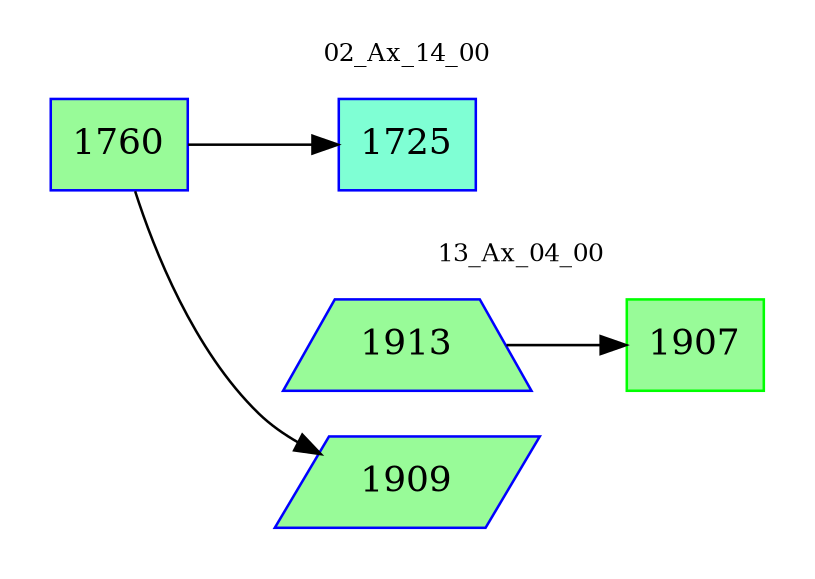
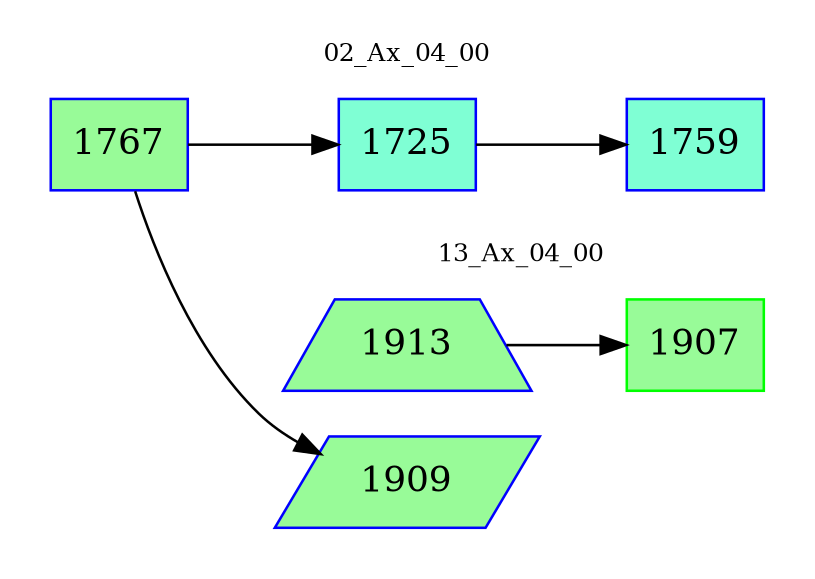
cluster "02_Ax_14_00": label "02_Ax_14_00" -> "02_Ax_04_00"
node "1760": label "1760" -> "1767"
node "1759": added
